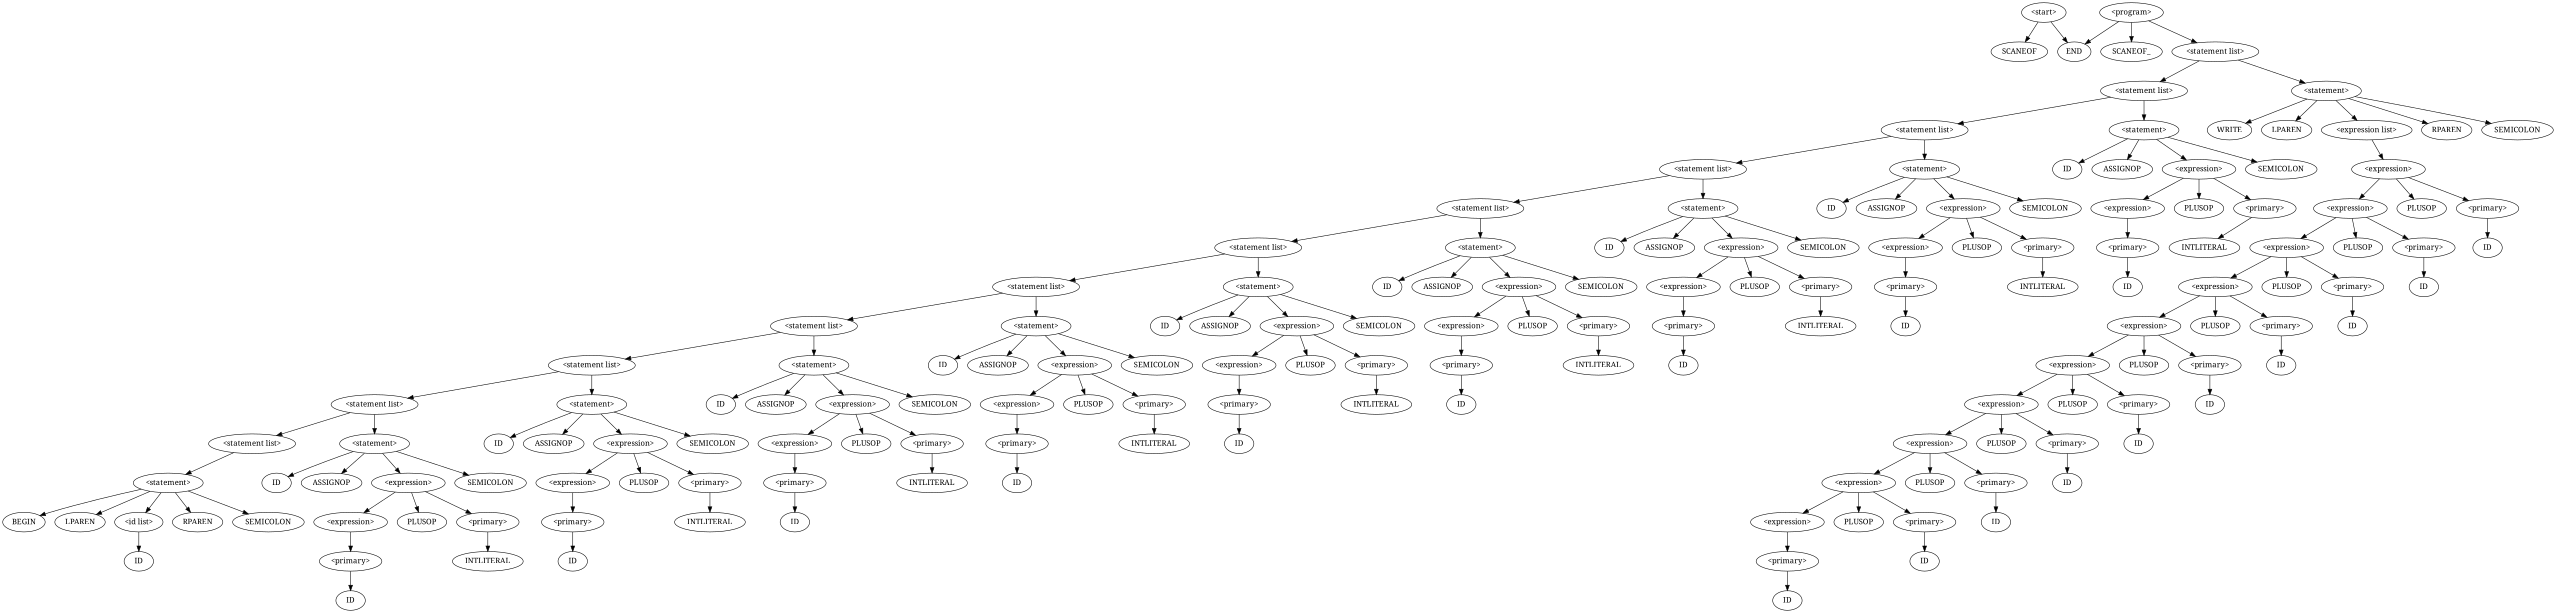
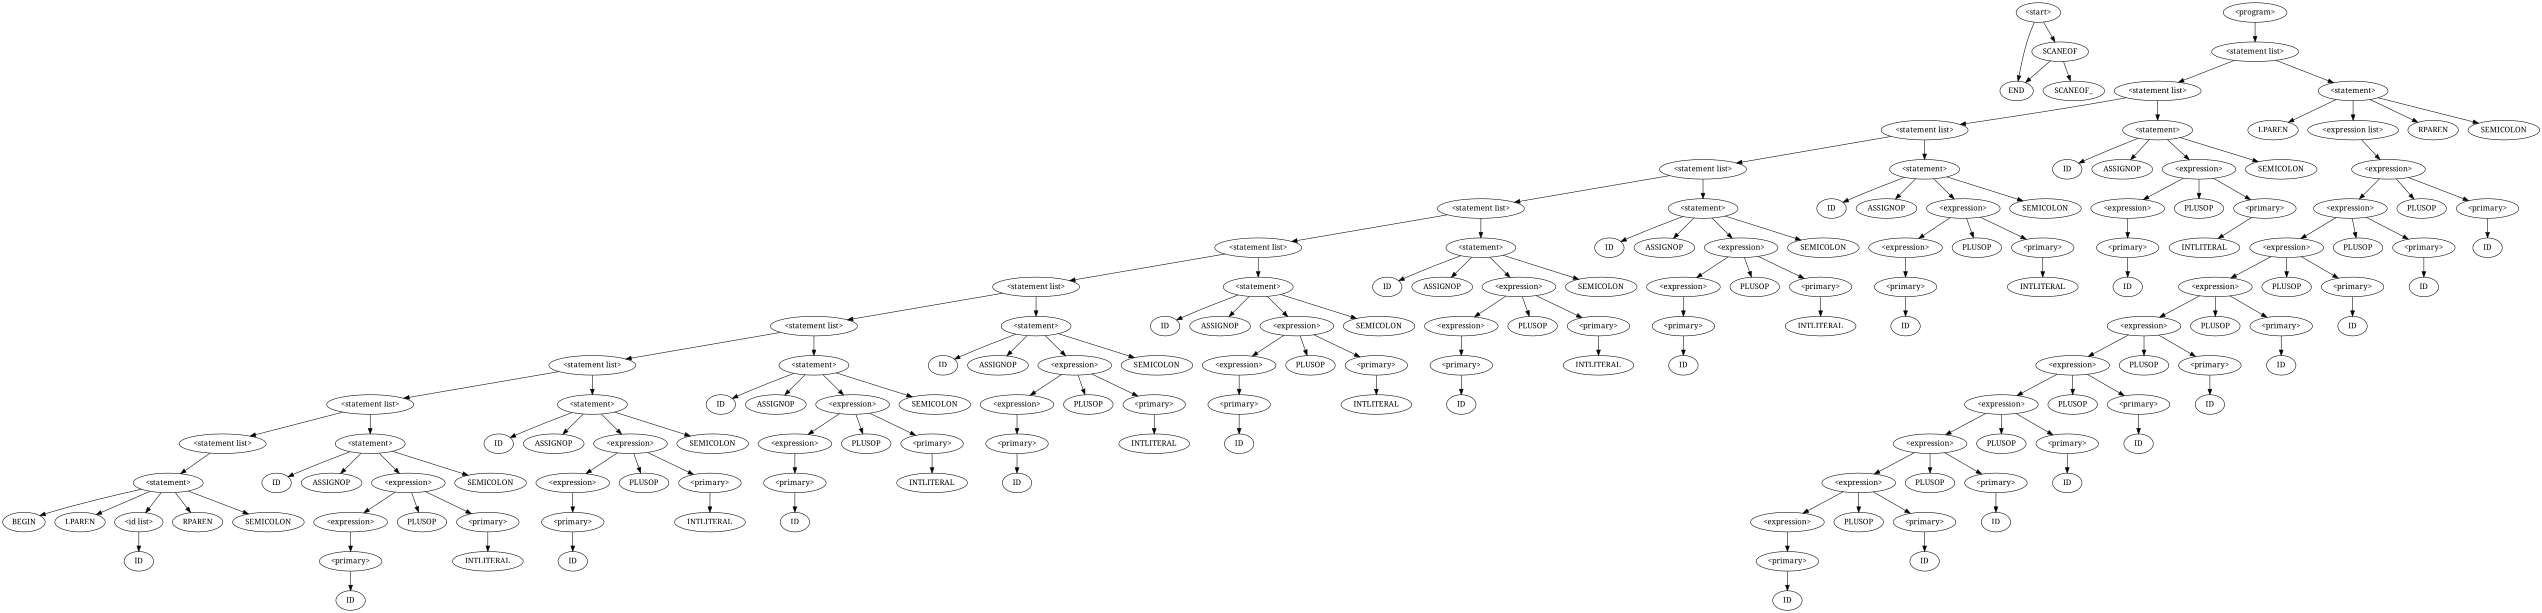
edge "<program>" -> "SCANEOF_": now "SCANEOF" -> "SCANEOF_"
edge "<program>" -> "END": now "SCANEOF" -> "END"
node "WRITE": removed
